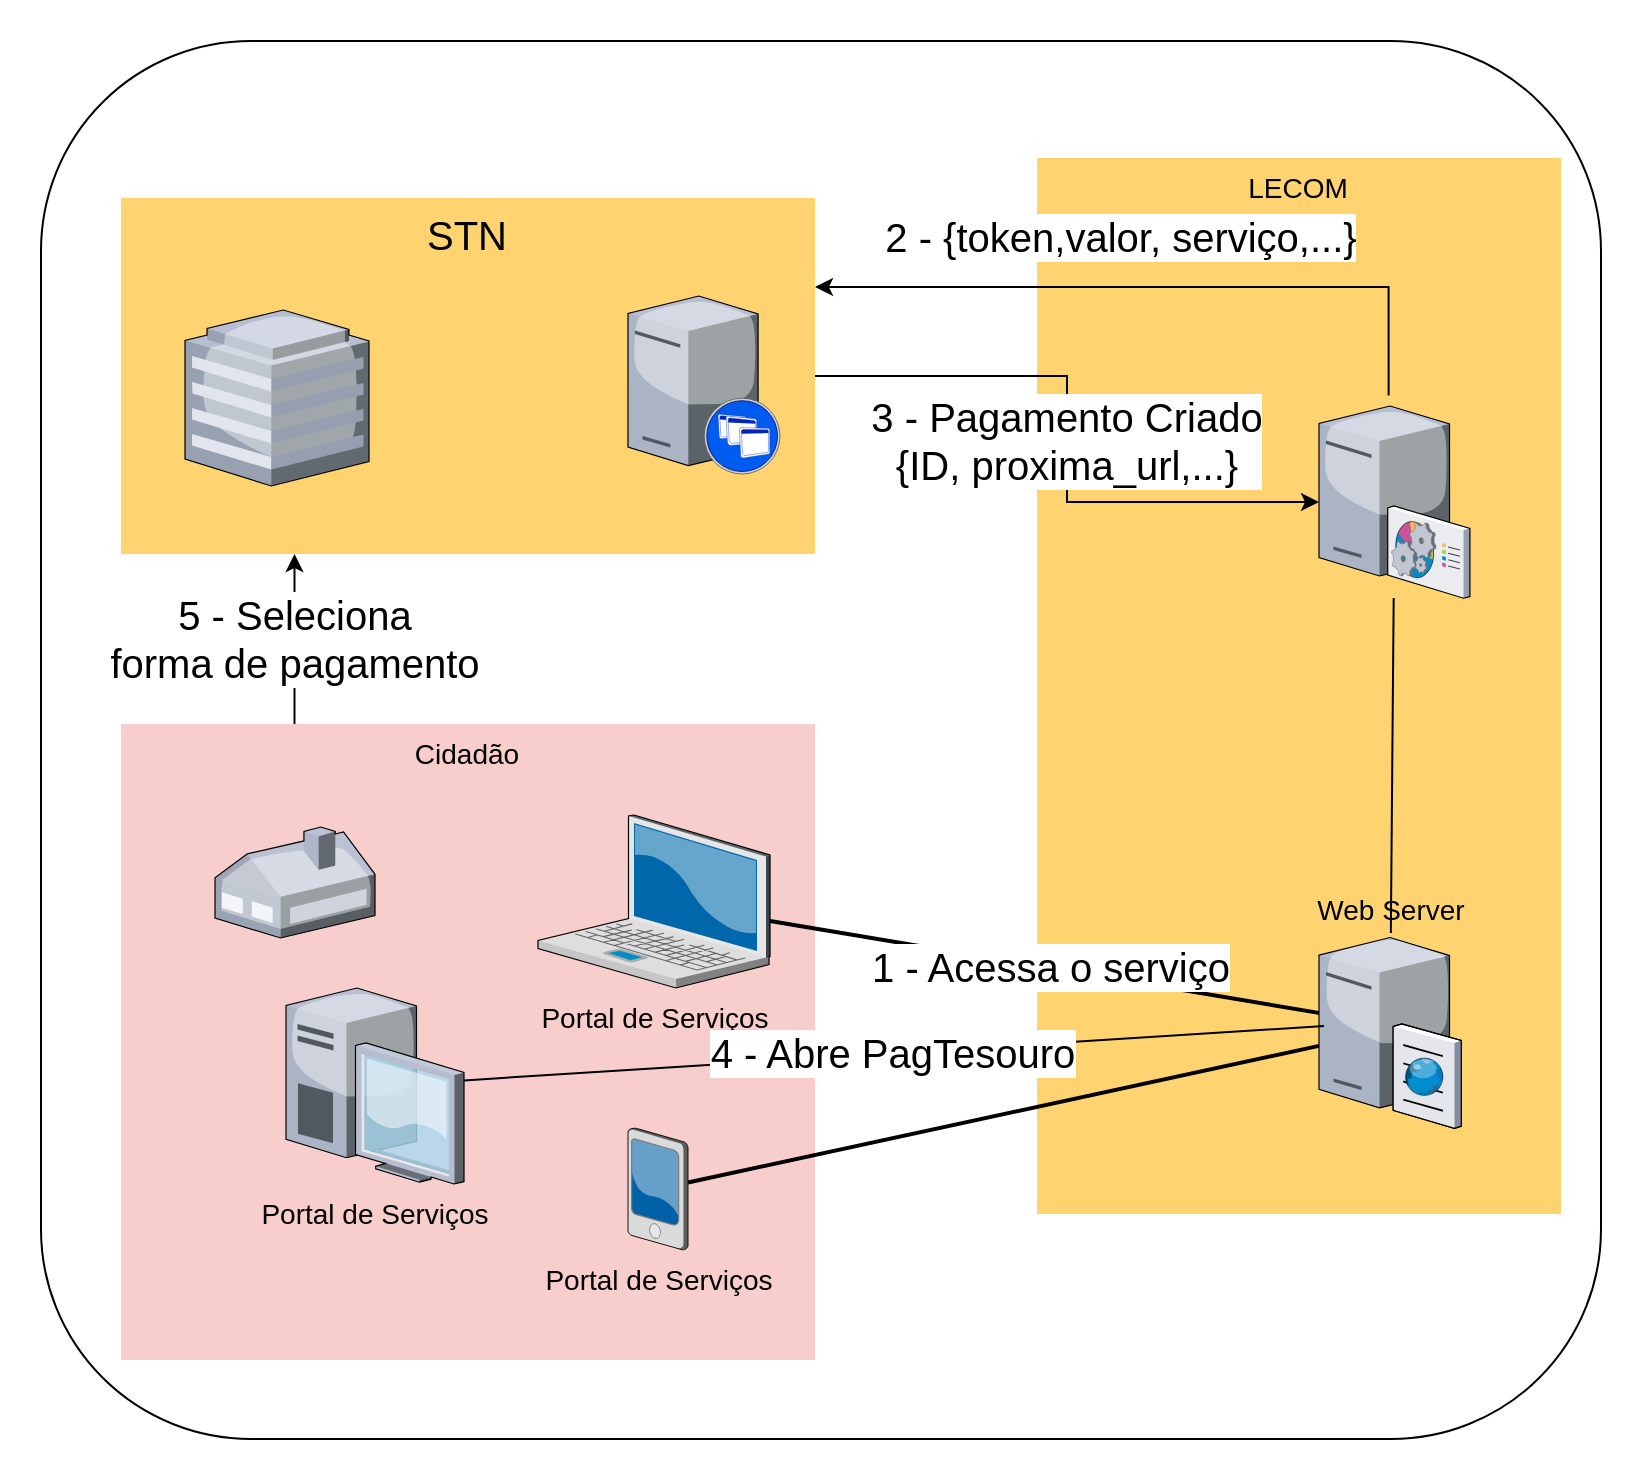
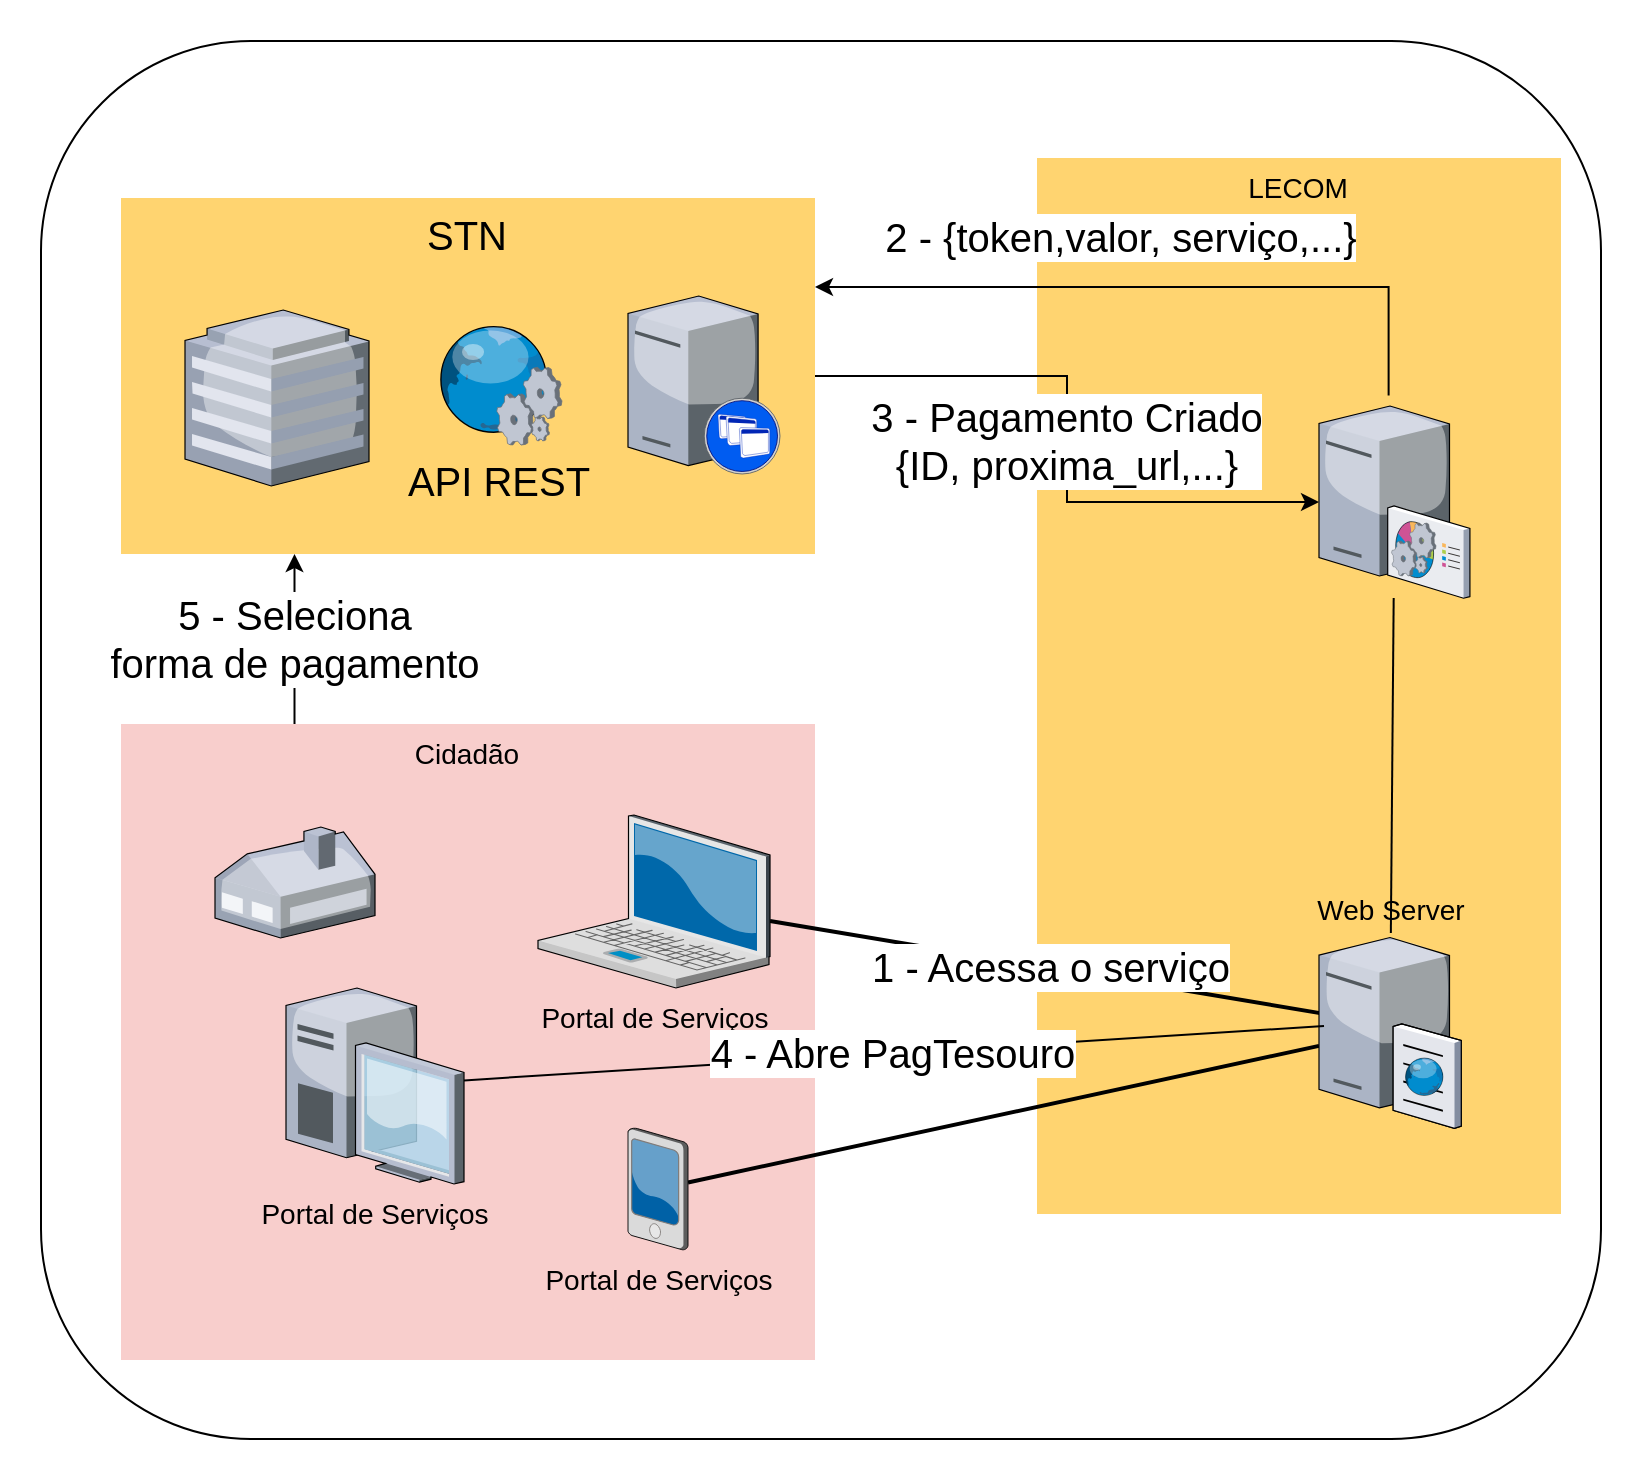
node "API REST": added
